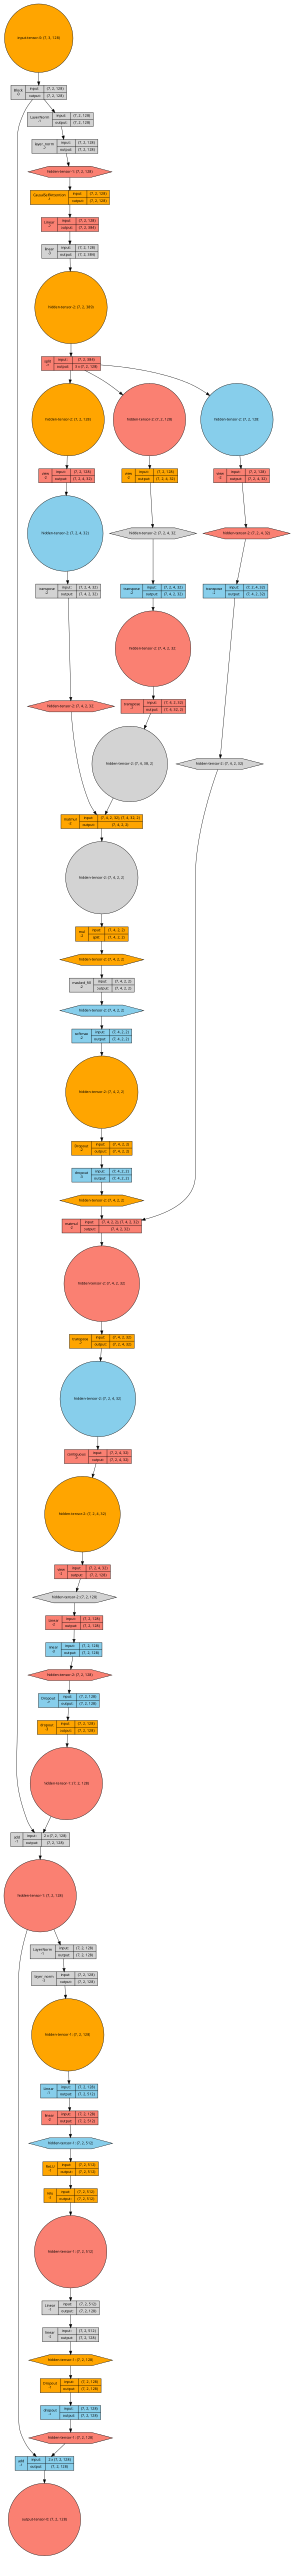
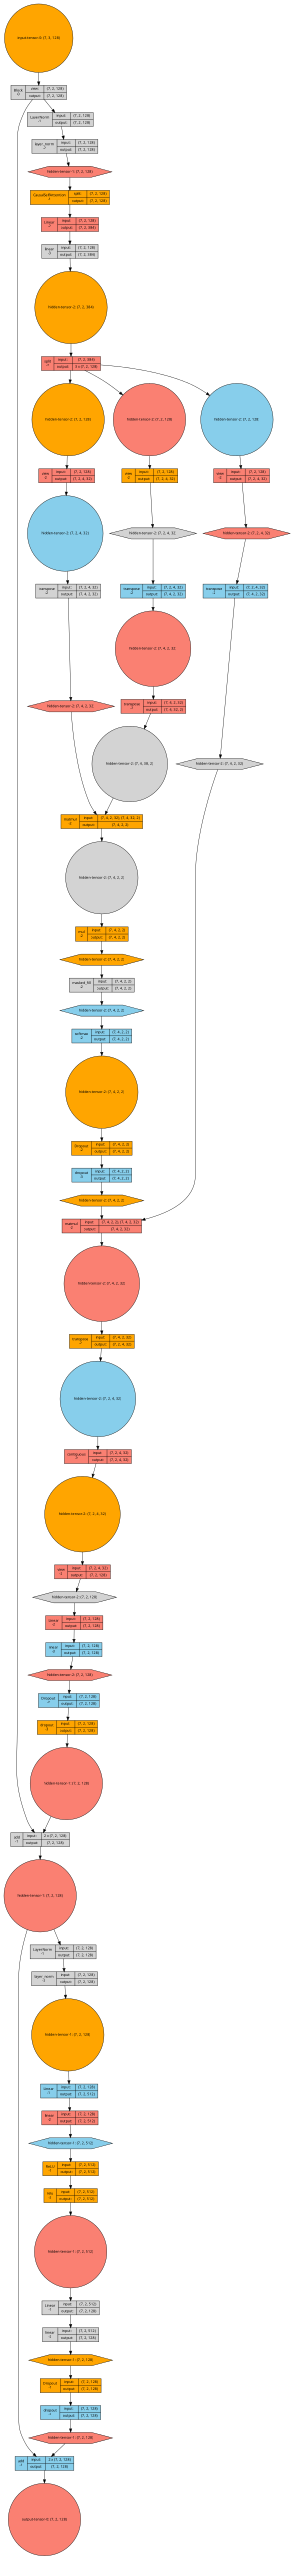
node "Block": text "input:" -> "view:"
node "CausalSelfAttention": text "input:" -> "split:"
node "hidden-tensor-2: (7, 2, 389)": label "hidden-tensor-2: (7, 2, 389)" -> "hidden-tensor-2: (7, 2, 384)"
node "mul": text "split:" -> "output:"
